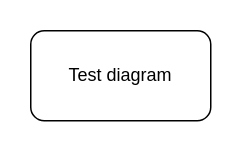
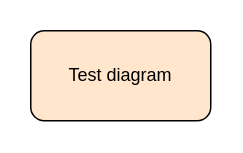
node "Test diagram": fillcolor #ffffff -> #ffe6cc
